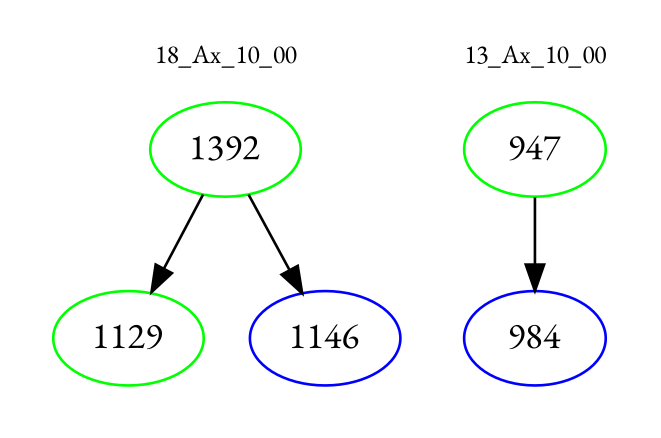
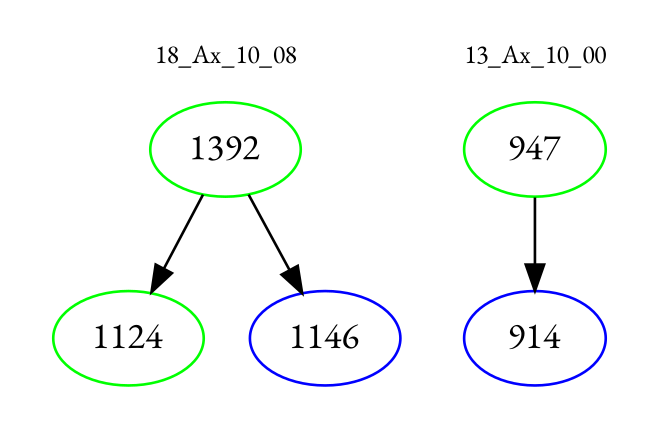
cluster "18_Ax_10_00": label "18_Ax_10_00" -> "18_Ax_10_08"
node "1129": label "1129" -> "1124"
node "984": label "984" -> "914"
